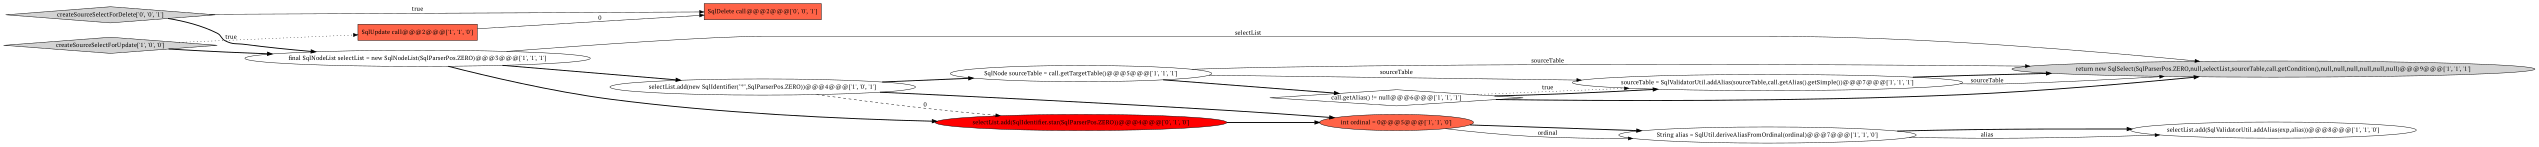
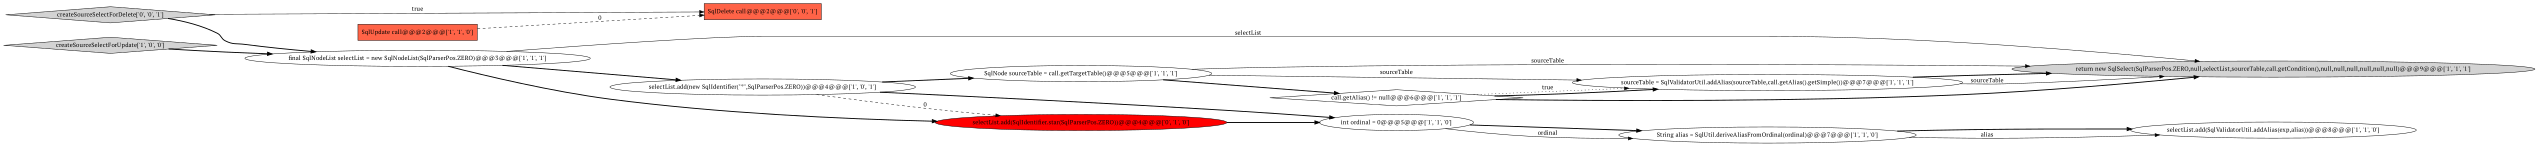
edge "SqlUpdate call@@@2@@@['1', '1', '0']" -> "SqlDelete call@@@2@@@['0', '0', '1']": style solid -> dashed
edge "createSourceSelectForUpdate['1', '0', '0']" -> "SqlUpdate call@@@2@@@['1', '1', '0']": removed, label "true"
node "int ordinal = 0@@@5@@@['1', '1', '0']": fillcolor tomato -> white
